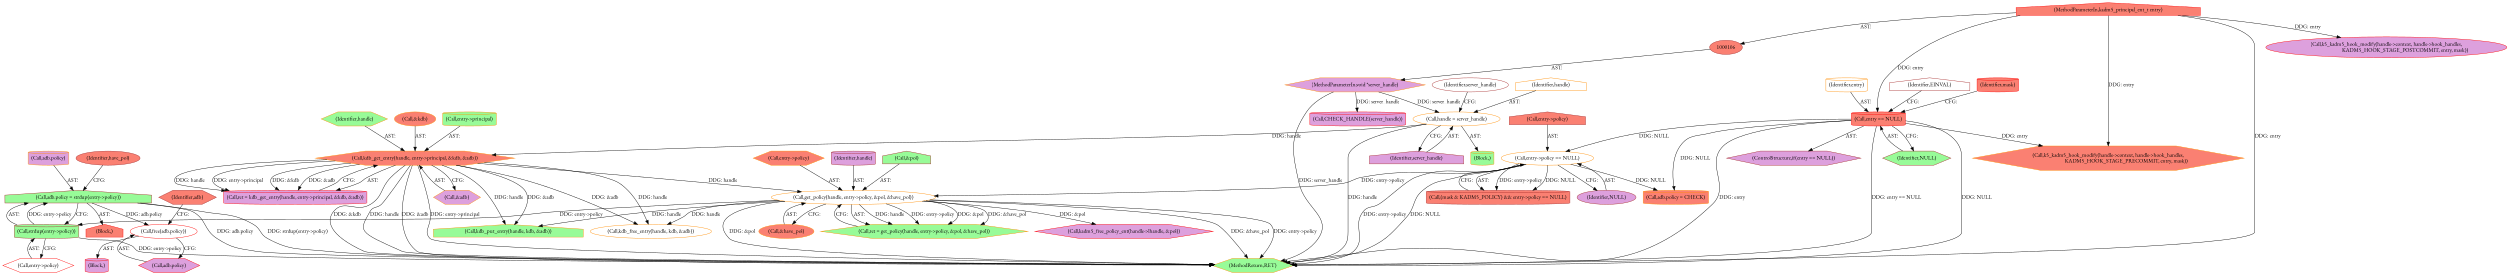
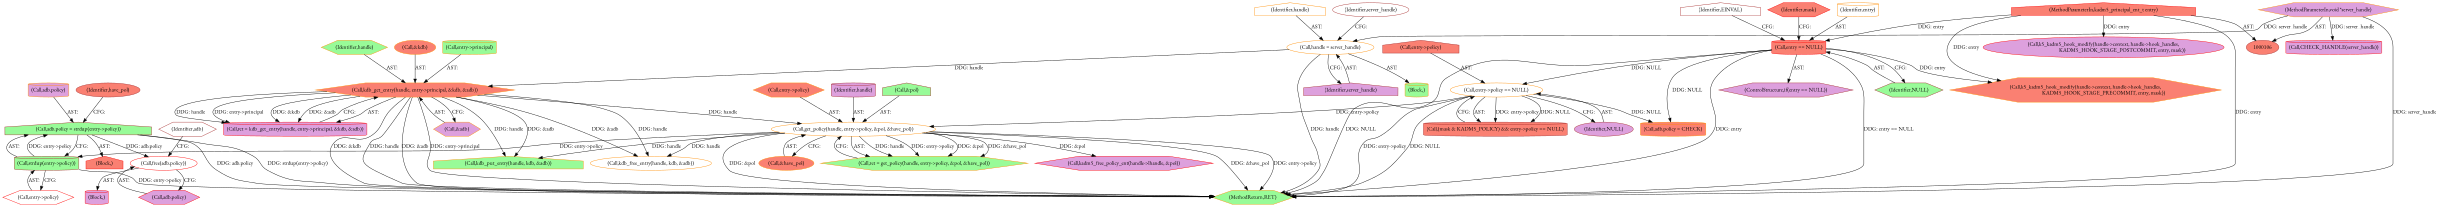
edge "1000106" -> "(MethodParameterIn,void *server_handle)": reversed
node "(Identifier,mask)": shape cylinder -> hexagon
node "(Identifier,adb)": fillcolor salmon -> white
